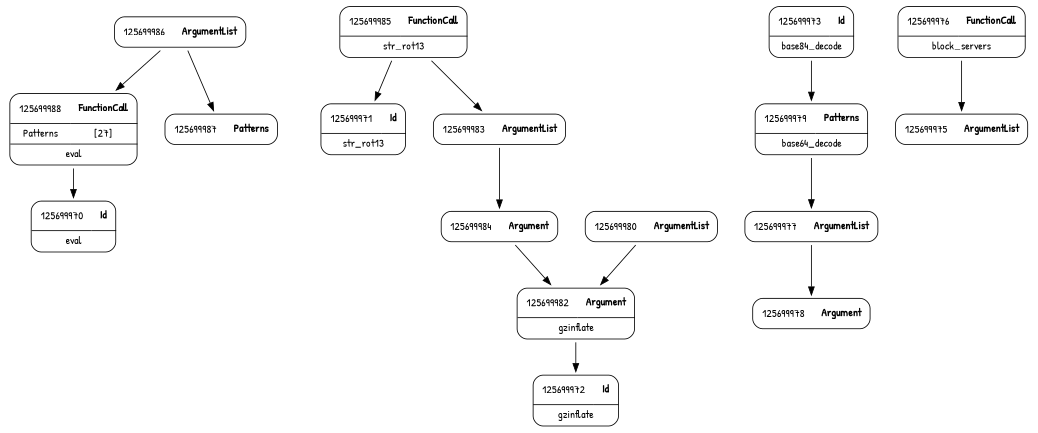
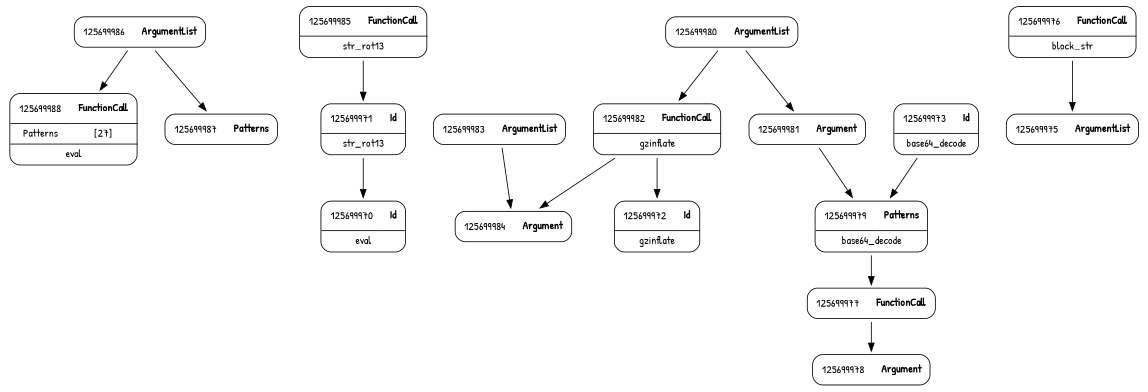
node "125699973": text "base84_decode" -> "base64_decode"
node "125699976": text "block_servers" -> "block_str"
edge "125699985" -> "125699983": removed
node "125699981": added
edge "125699988" -> "125699970": now "125699971" -> "125699970"
node "125699977": text "ArgumentList" -> "FunctionCall"
edge "125699984" -> "125699982": reversed
node "125699982": text "Argument" -> "FunctionCall"
